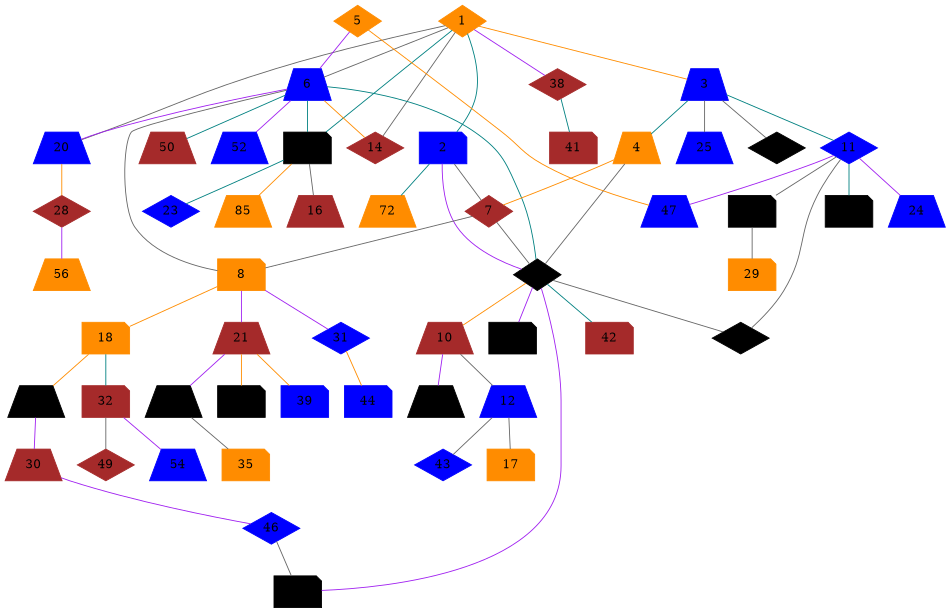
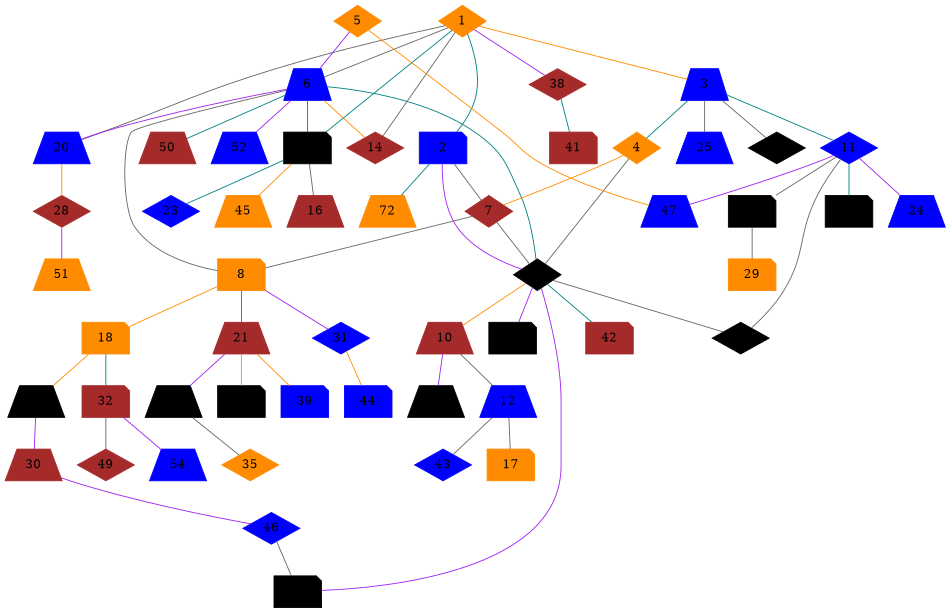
node "4": shape trapezium -> diamond
node "85": label "85" -> "45"
node "56": label "56" -> "51"
node "35": shape note -> diamond
